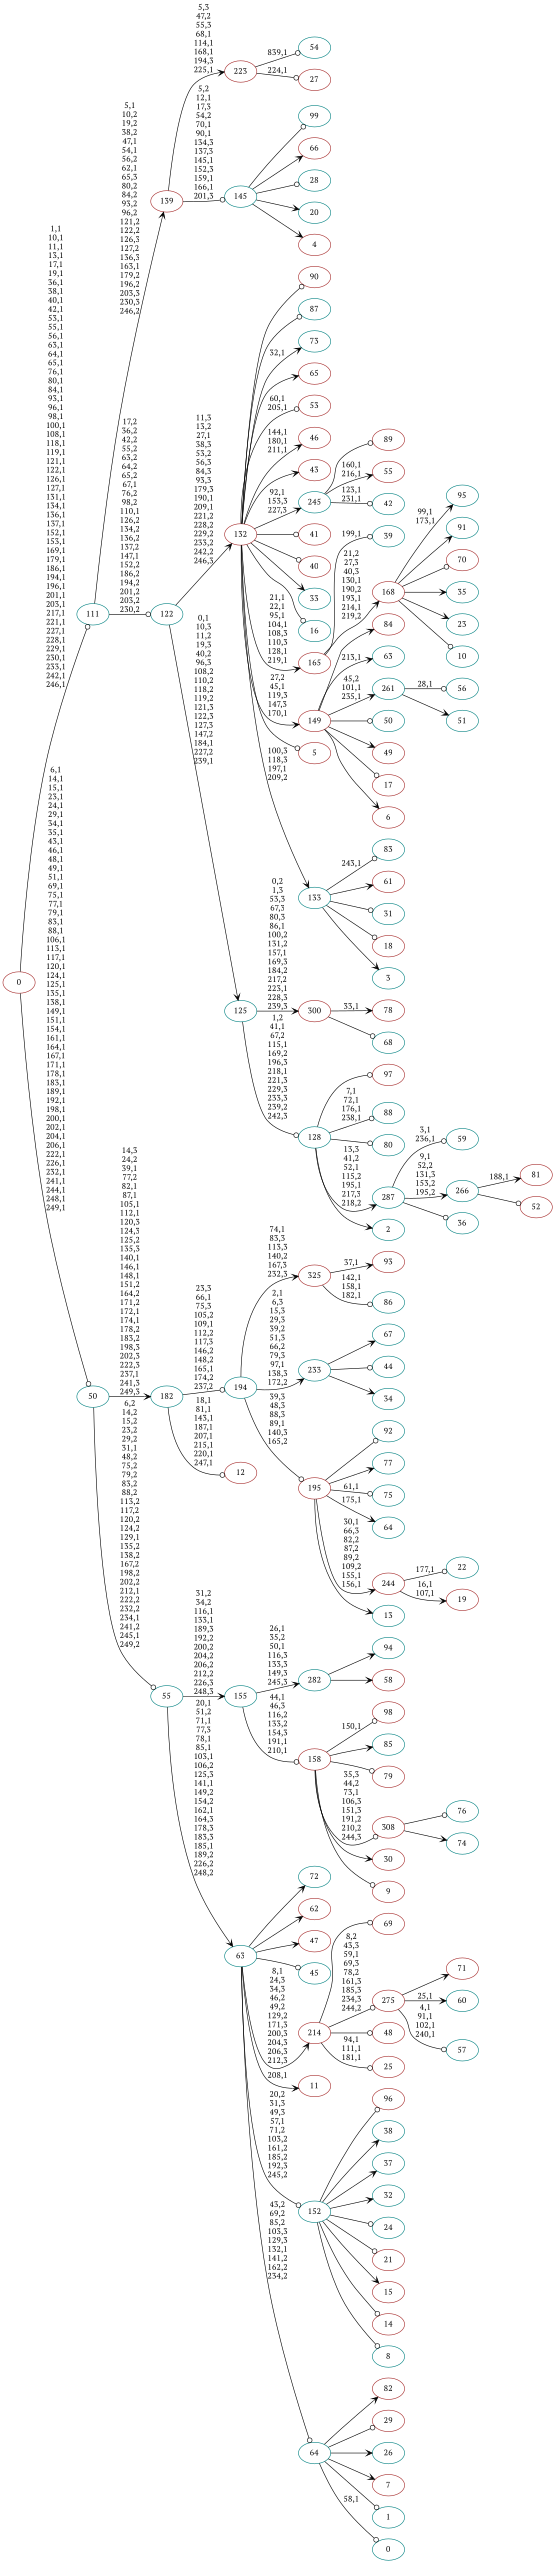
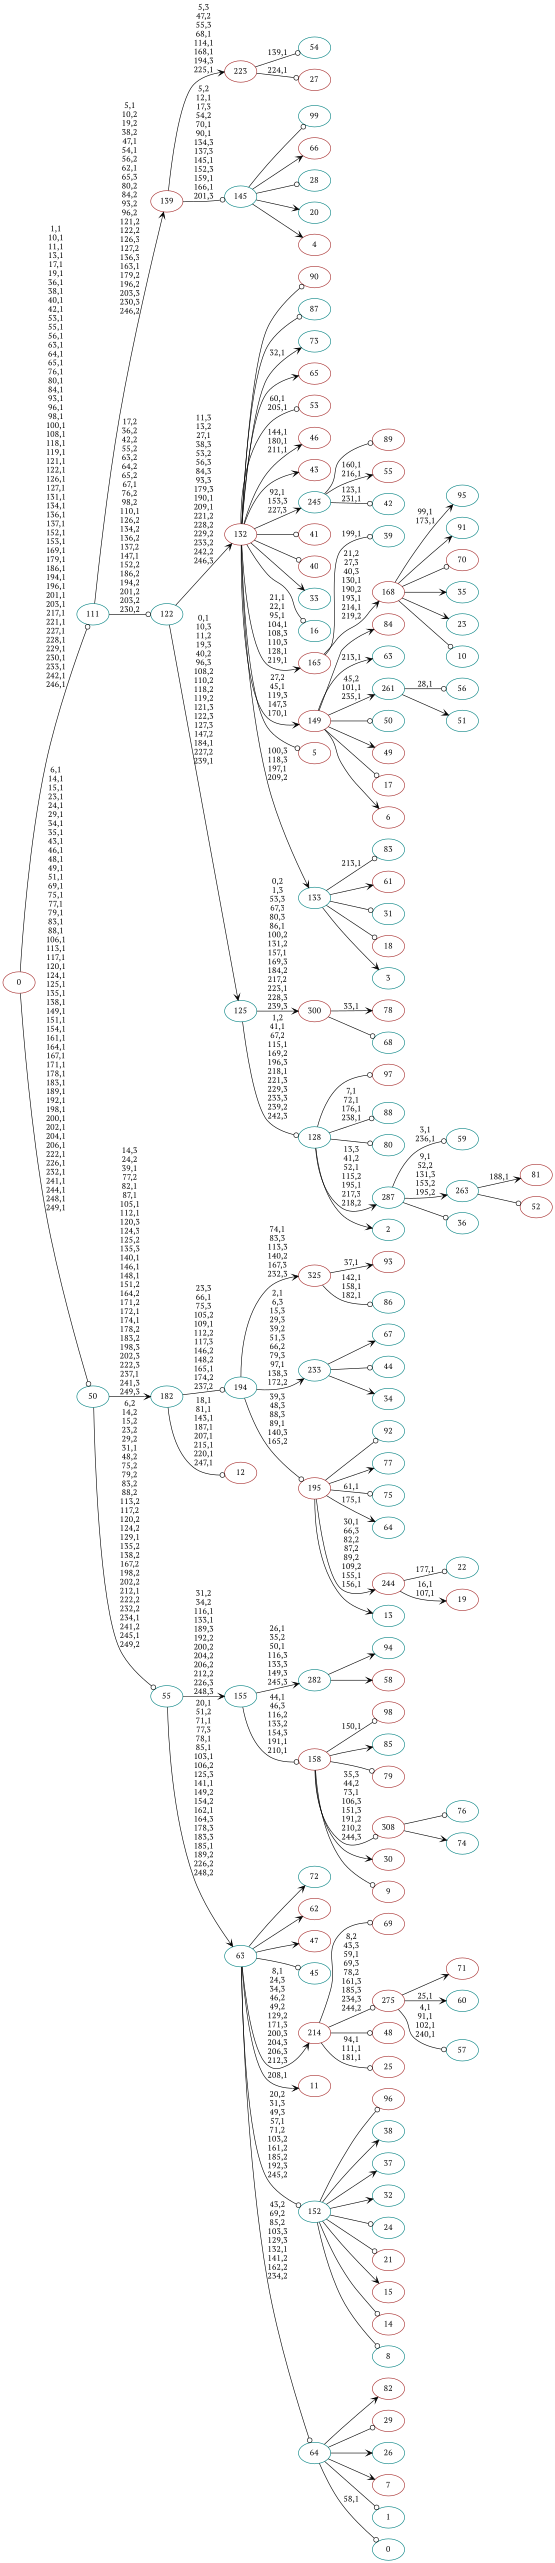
edge "223" -> "54": label "839,1" -> "139,1"
edge "133" -> "83": label "243,1" -> "213,1"
node "266": label "266" -> "263"
